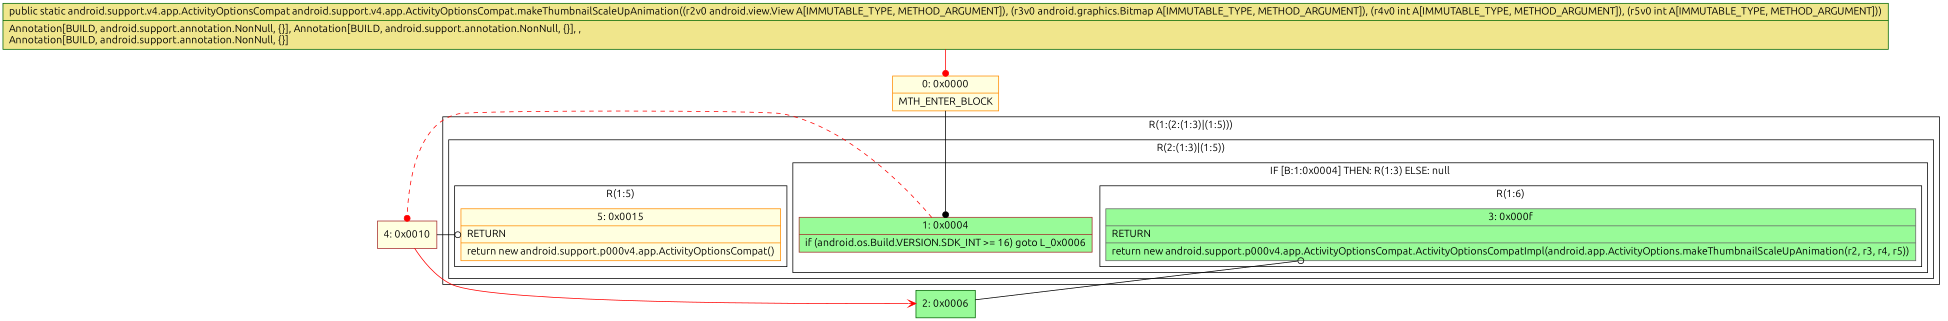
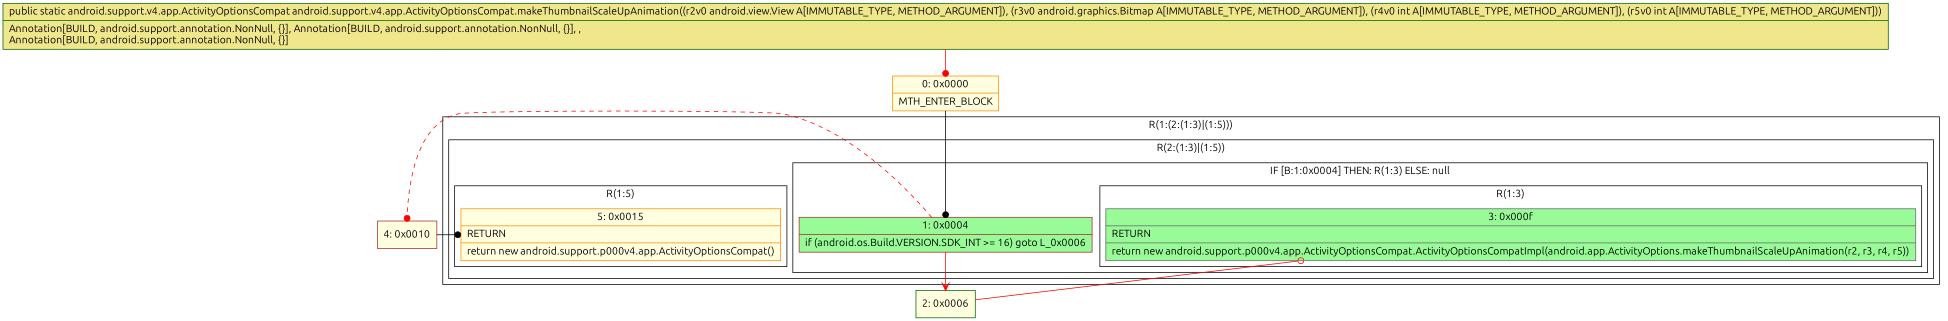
cluster "R(1:6)": label "R(1:6)" -> "R(1:3)"
edge "4: 0x0010" -> "5: 0x0015": arrowhead odot -> dot
edge "2: 0x0006" -> "3: 0x000f": color black -> red
edge "4: 0x0010" -> "2: 0x0006": now "1: 0x0004" -> "2: 0x0006"
node "2: 0x0006": fillcolor palegreen -> lightyellow
